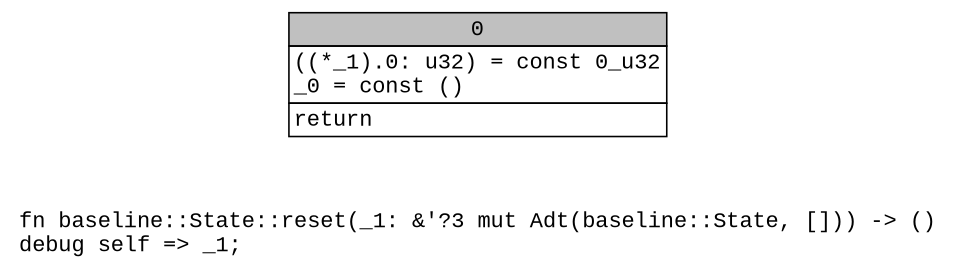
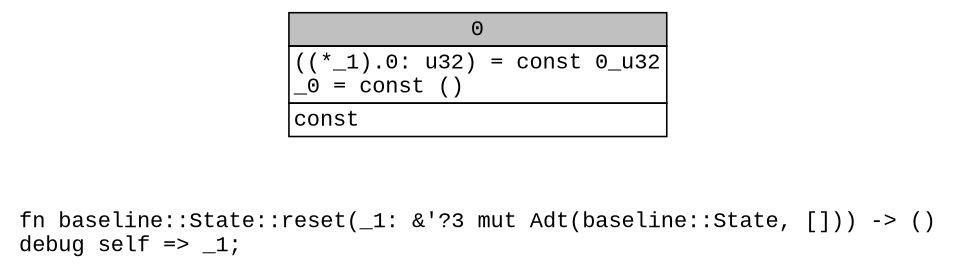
node "0": text "return" -> "const"
